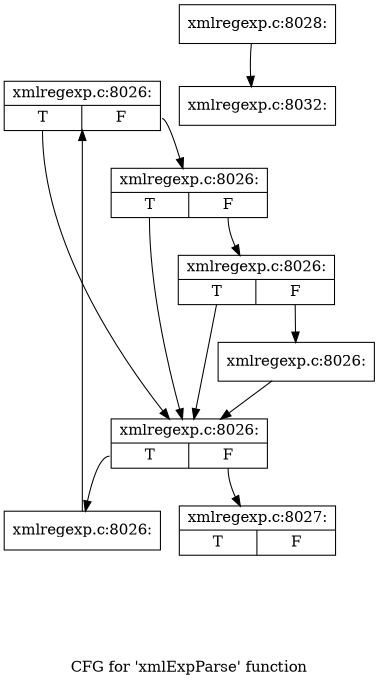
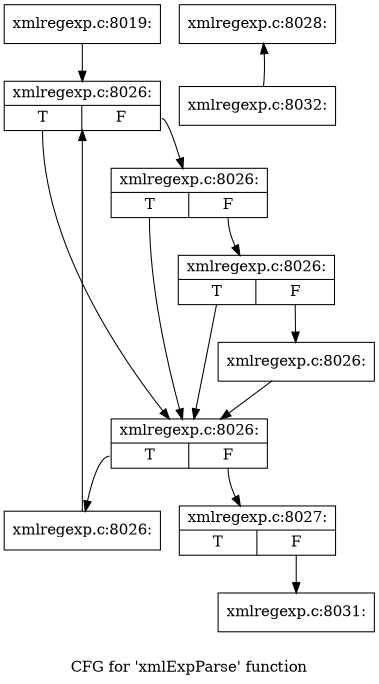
node "xmlregexp.c:8019:": added
edge "xmlregexp.c:8028:" -> "xmlregexp.c:8032:": reversed
node "xmlregexp.c:8031:": added
